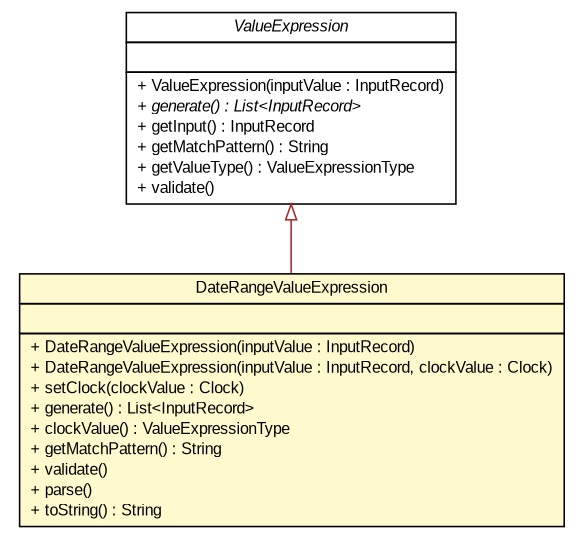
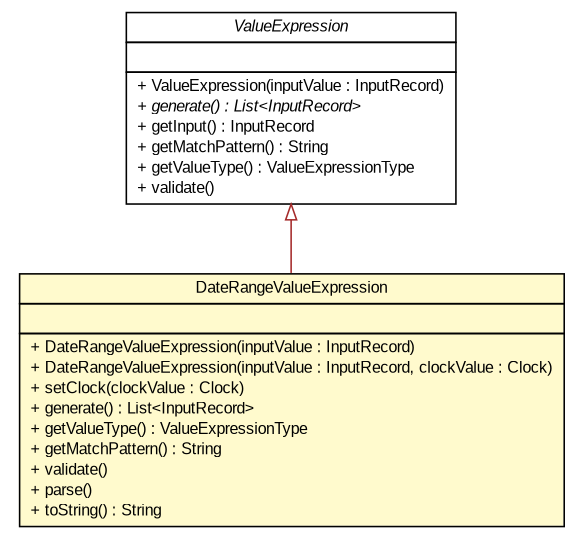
node "DateRangeValueExpression": text "+ clockValue() : ValueExpressionType" -> "+ getValueType() : ValueExpressionType"
